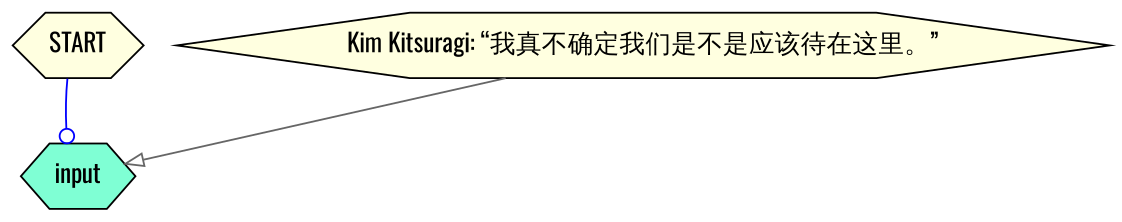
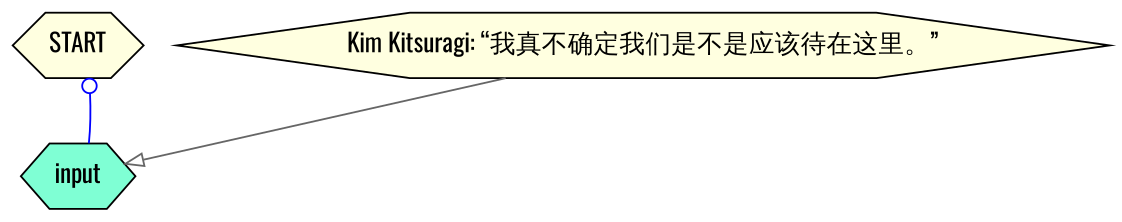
edge "START" -> "input": reversed
